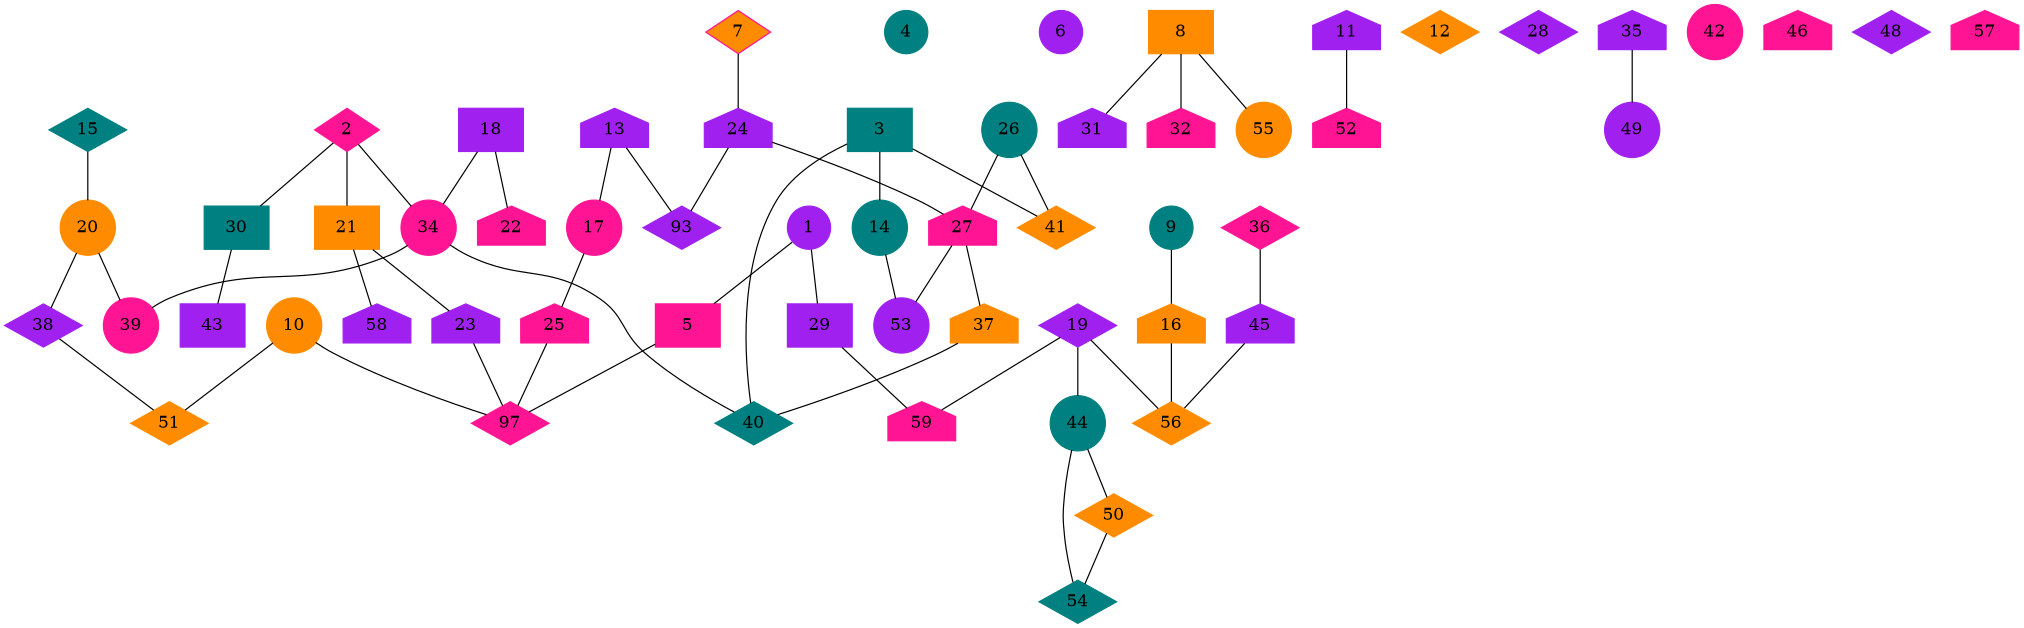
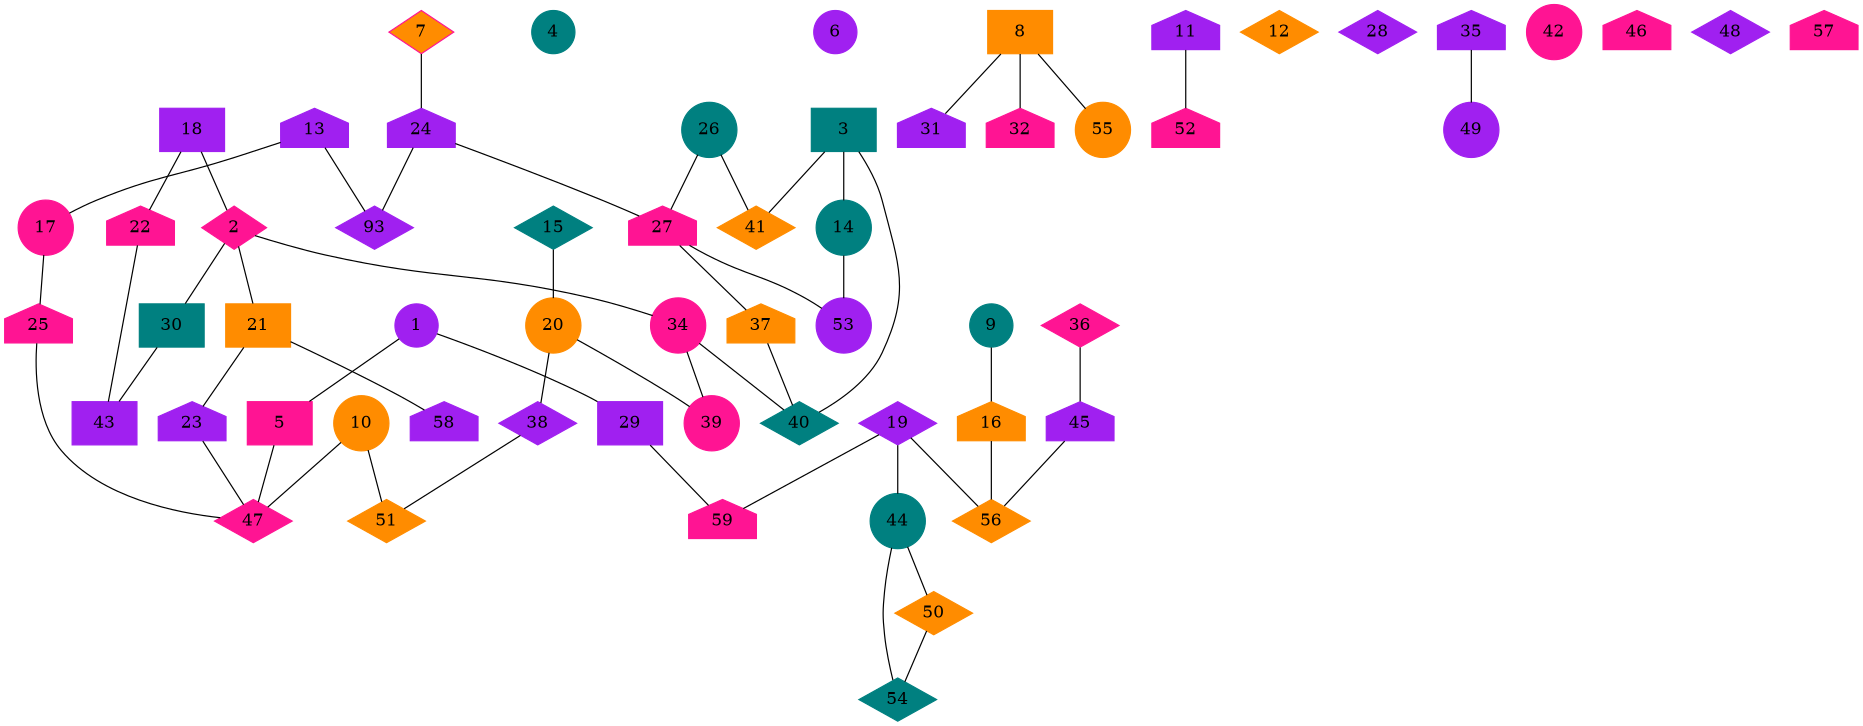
edge "18" -- "34": now "18" -- "2"
edge "22" -- "43": added
node "97": label "97" -> "47"
